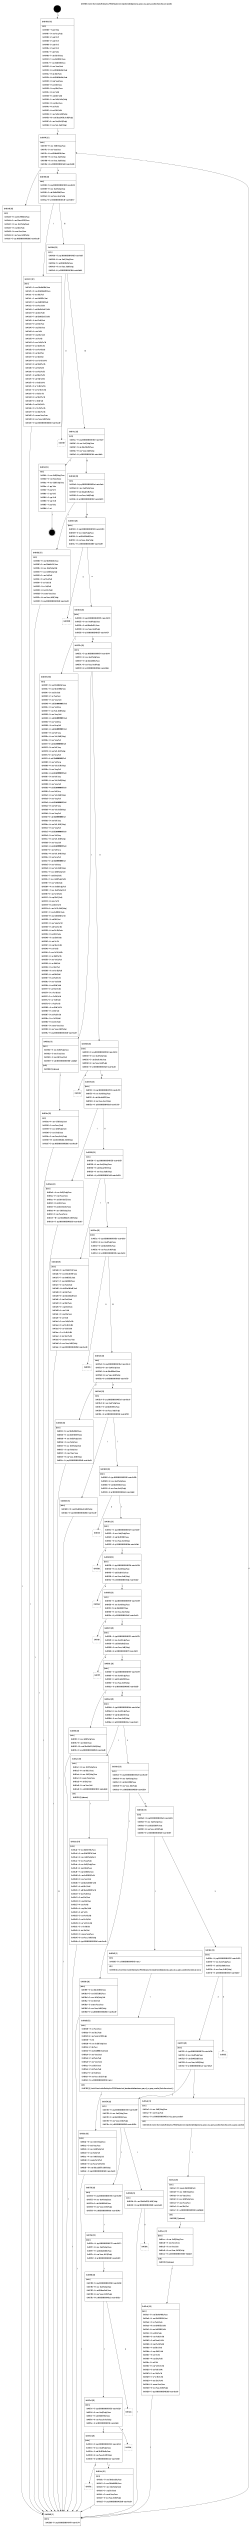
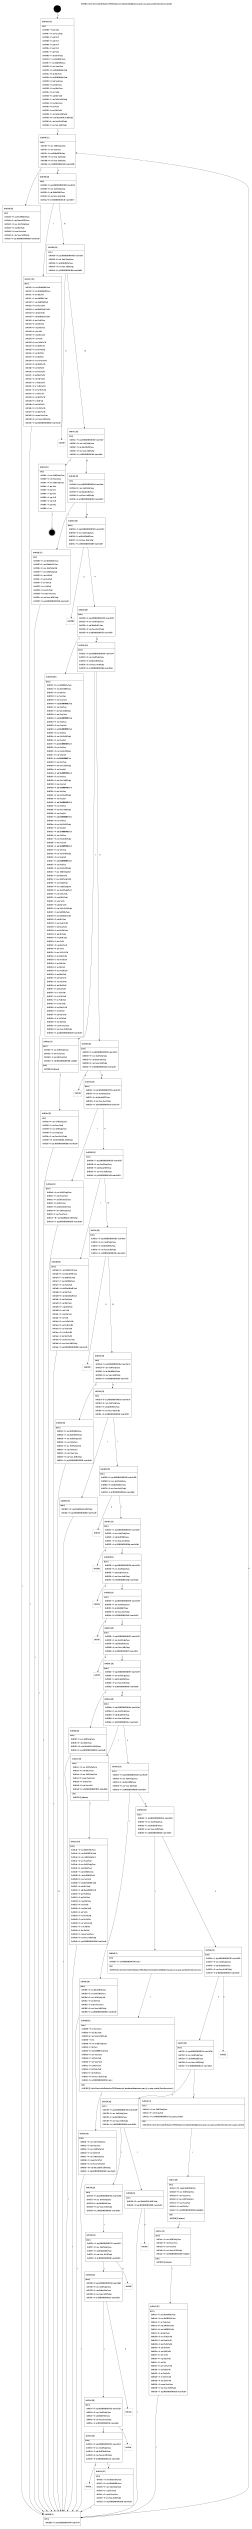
node "0x401d87": added
